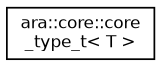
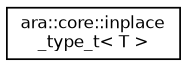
node "ara::core::core _type_t< T >": label "ara::core::core _type_t< T >" -> "ara::core::inplace _type_t< T >"
